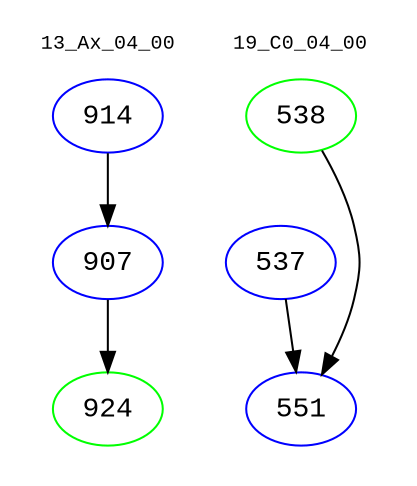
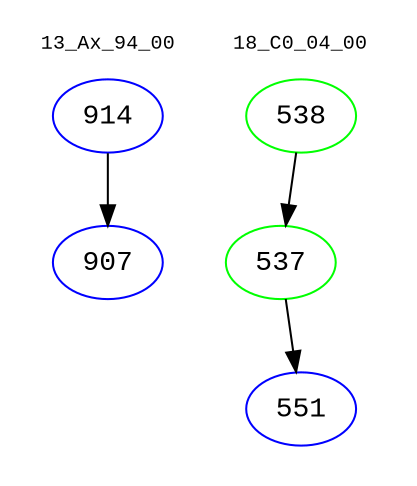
cluster "13_Ax_04_00": label "13_Ax_04_00" -> "13_Ax_94_00"
cluster "19_C0_04_00": label "19_C0_04_00" -> "18_C0_04_00"
edge "538" -> "551": now "538" -> "537"
node "537": color blue -> green
node "924": removed
